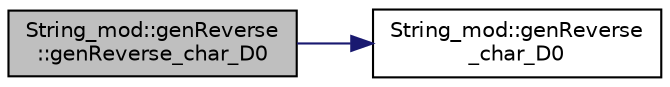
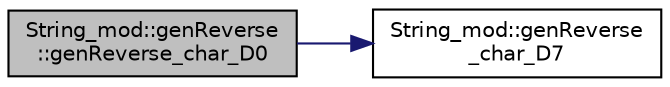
node "String_mod::genReverse _char_D0": label "String_mod::genReverse _char_D0" -> "String_mod::genReverse _char_D7"
